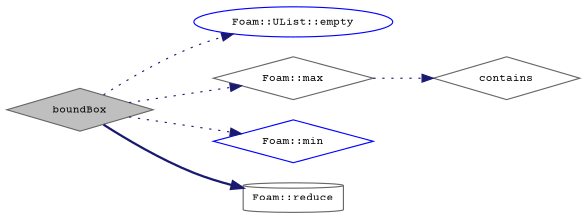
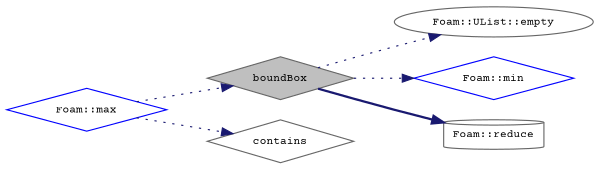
node "Foam::UList::empty": color blue -> gray40
node "Foam::max": color gray40 -> blue
edge "boundBox" -> "Foam::max": reversed
